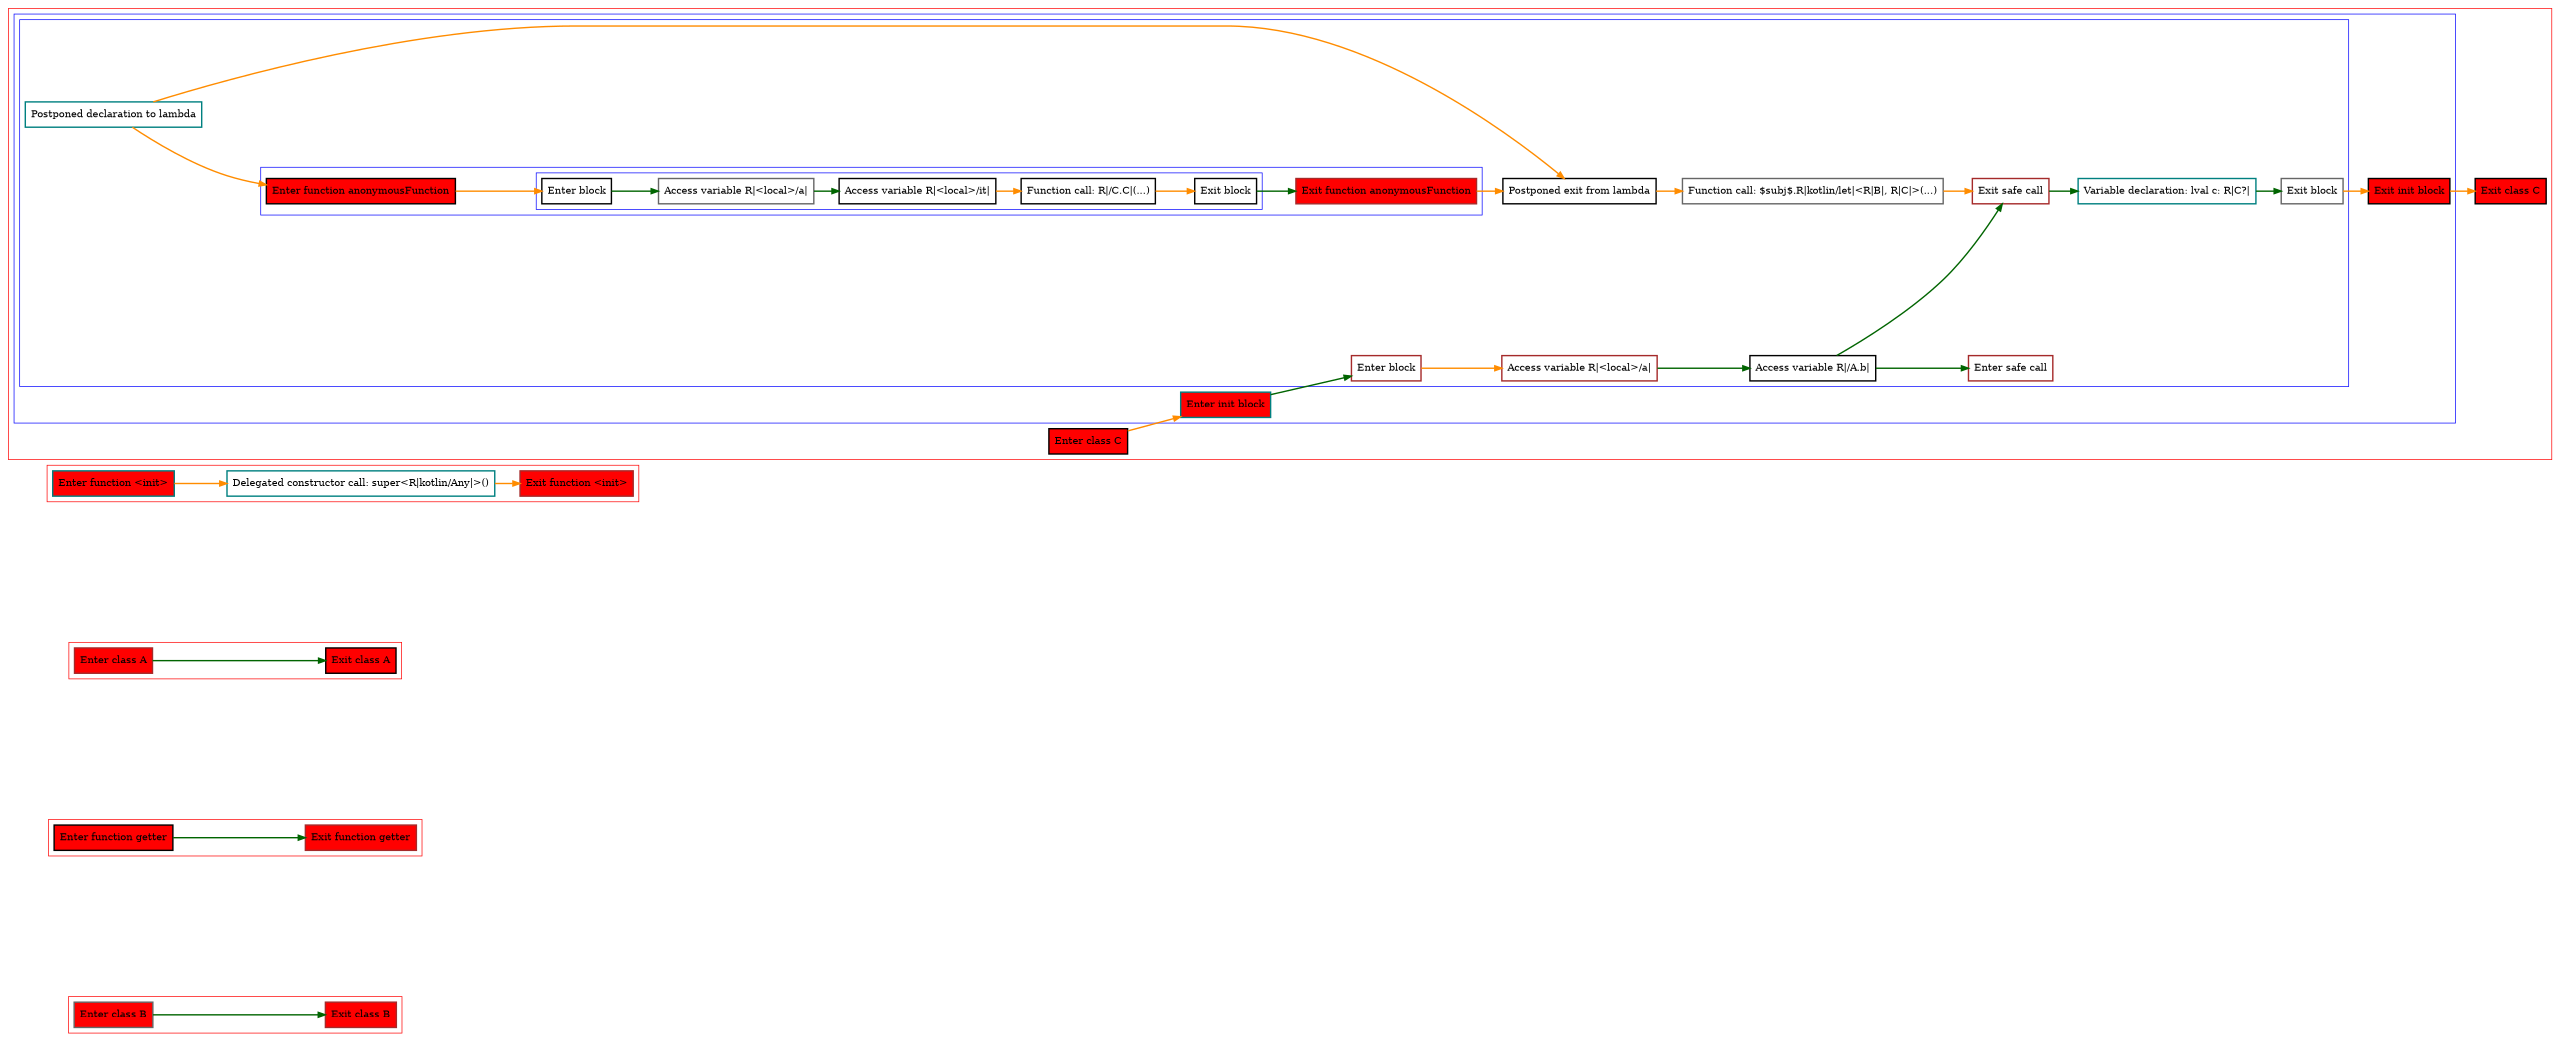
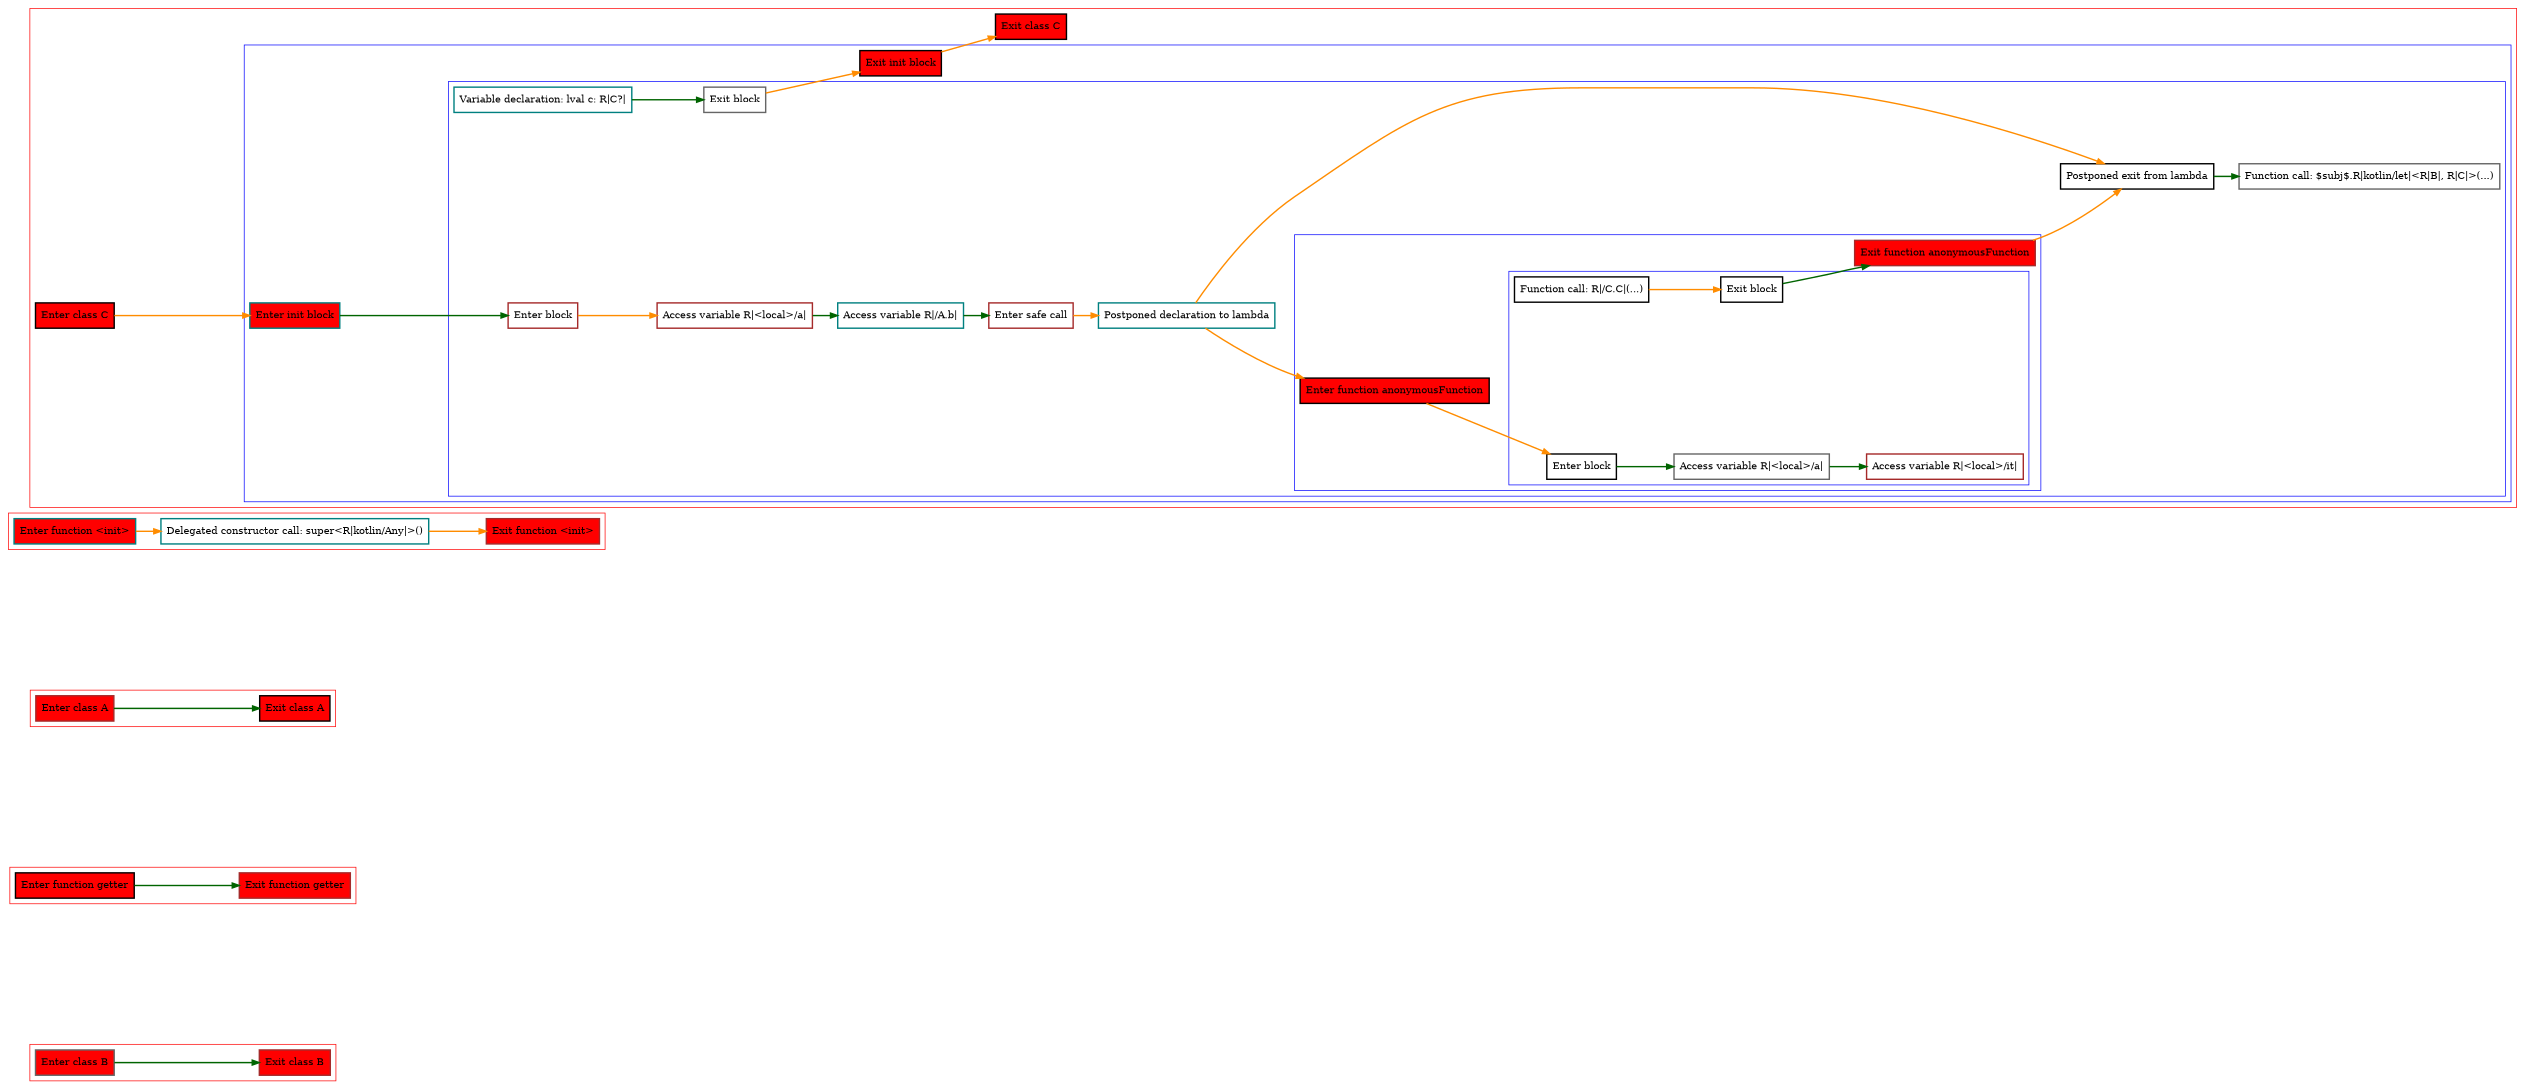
node "Access variable R|<local>/it|": color black -> brown
edge "Access variable R|<local>/it|" -> "Function call: R|/C.C|(...)": removed
edge "Postponed exit from lambda" -> "Function call: $subj$.R|kotlin/let|<R|B|, R|C|>(...)": color darkorange -> darkgreen
node "Exit safe call": removed
edge "Enter safe call" -> "Postponed declaration to lambda": added
node "Access variable R|/A.b|": color black -> teal
